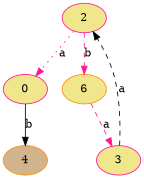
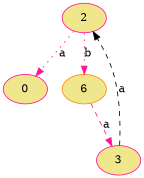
edge "2" -> "6": style dashed -> dotted
node "4": removed
